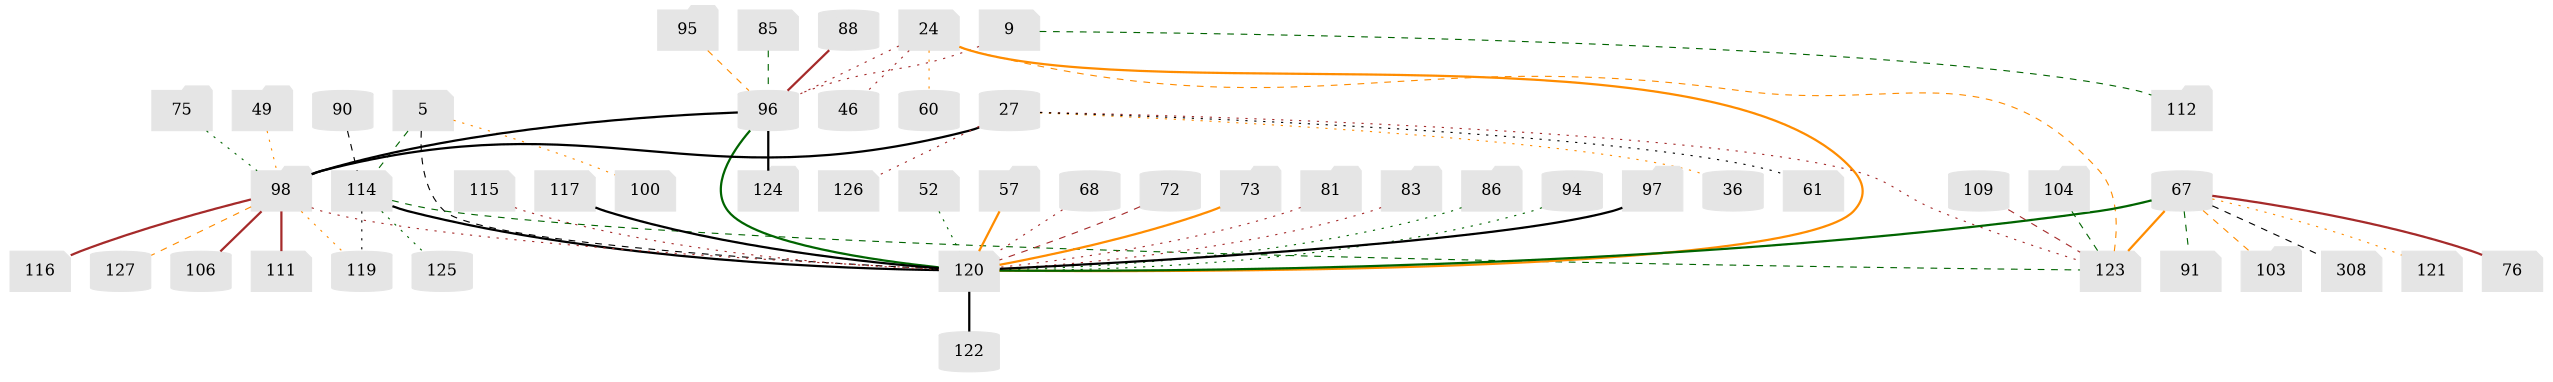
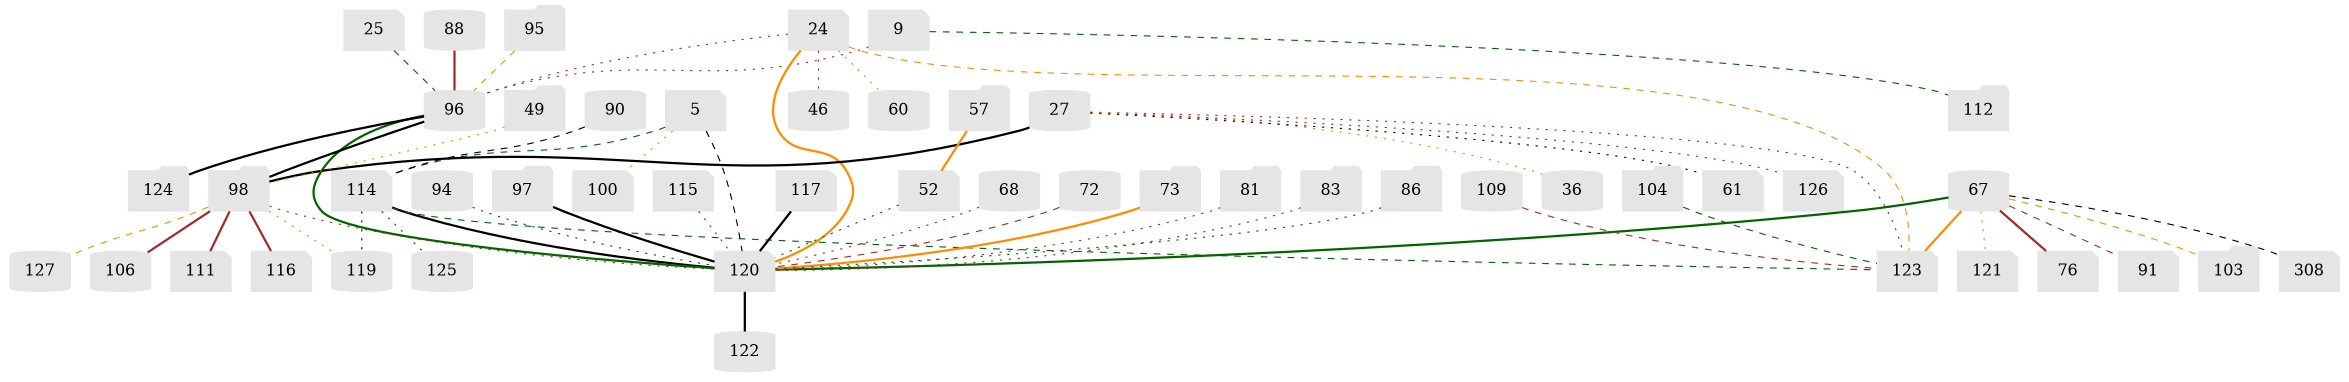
node "85": label "85" -> "25"
node "75": removed
edge "57" -- "120": now "57" -- "52"
edge "67" -- "91": color darkgreen -> brown
